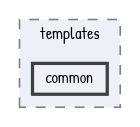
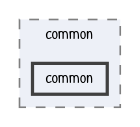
cluster "templates": label "templates" -> "common"
